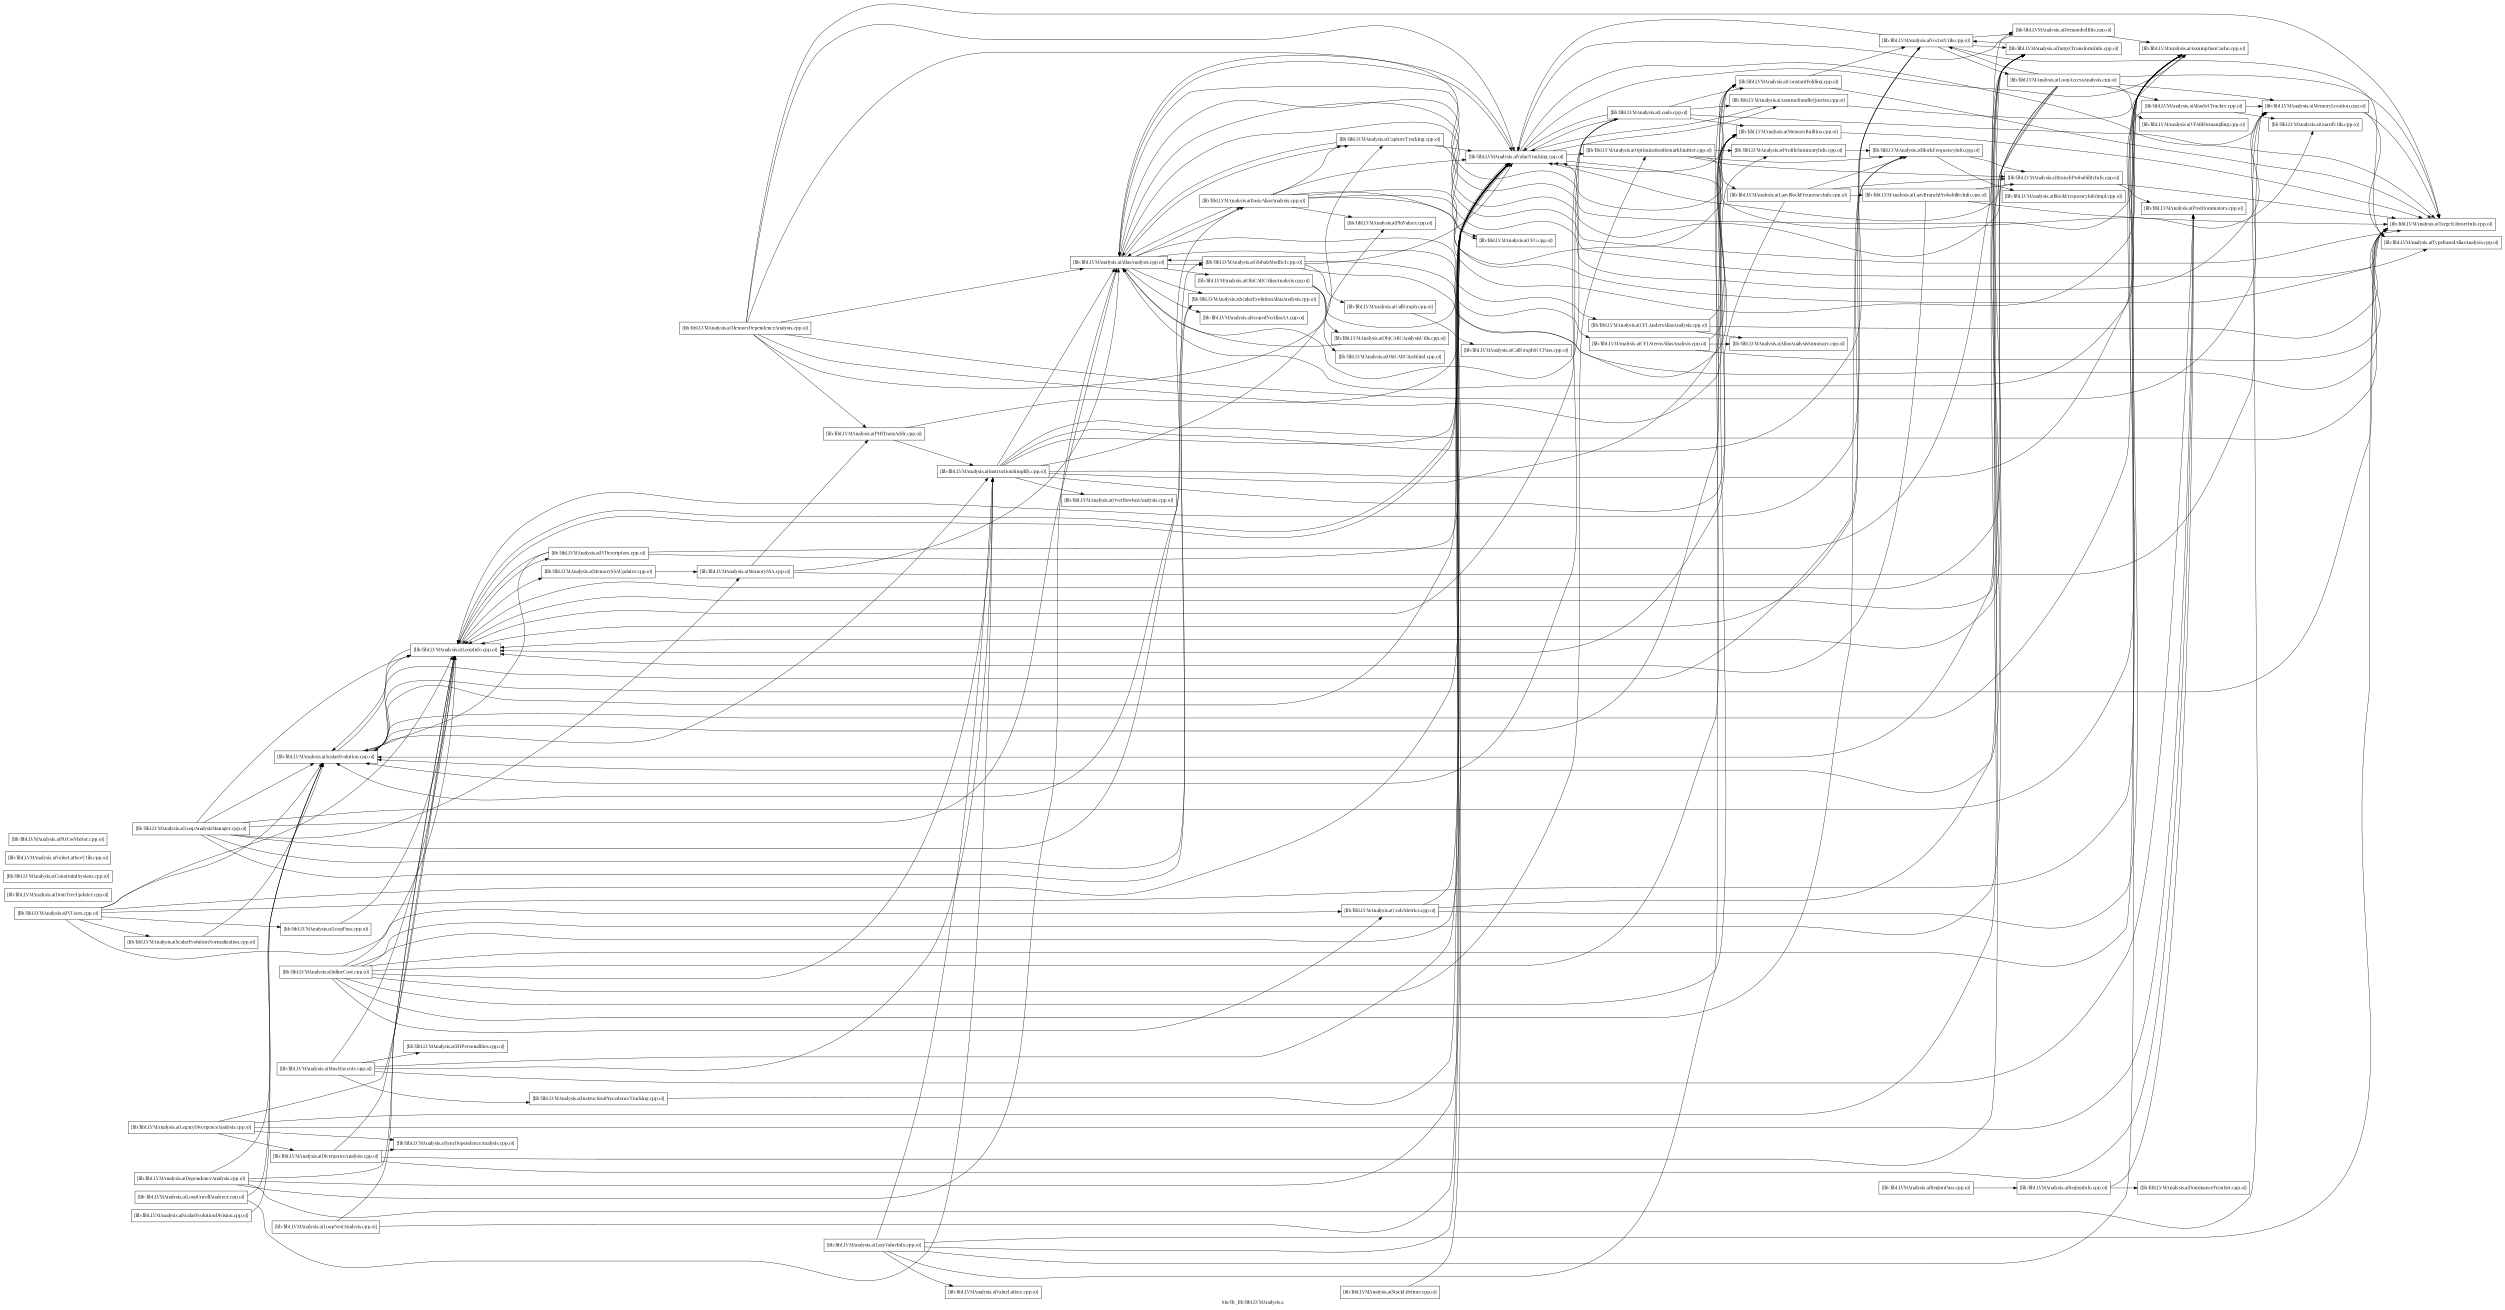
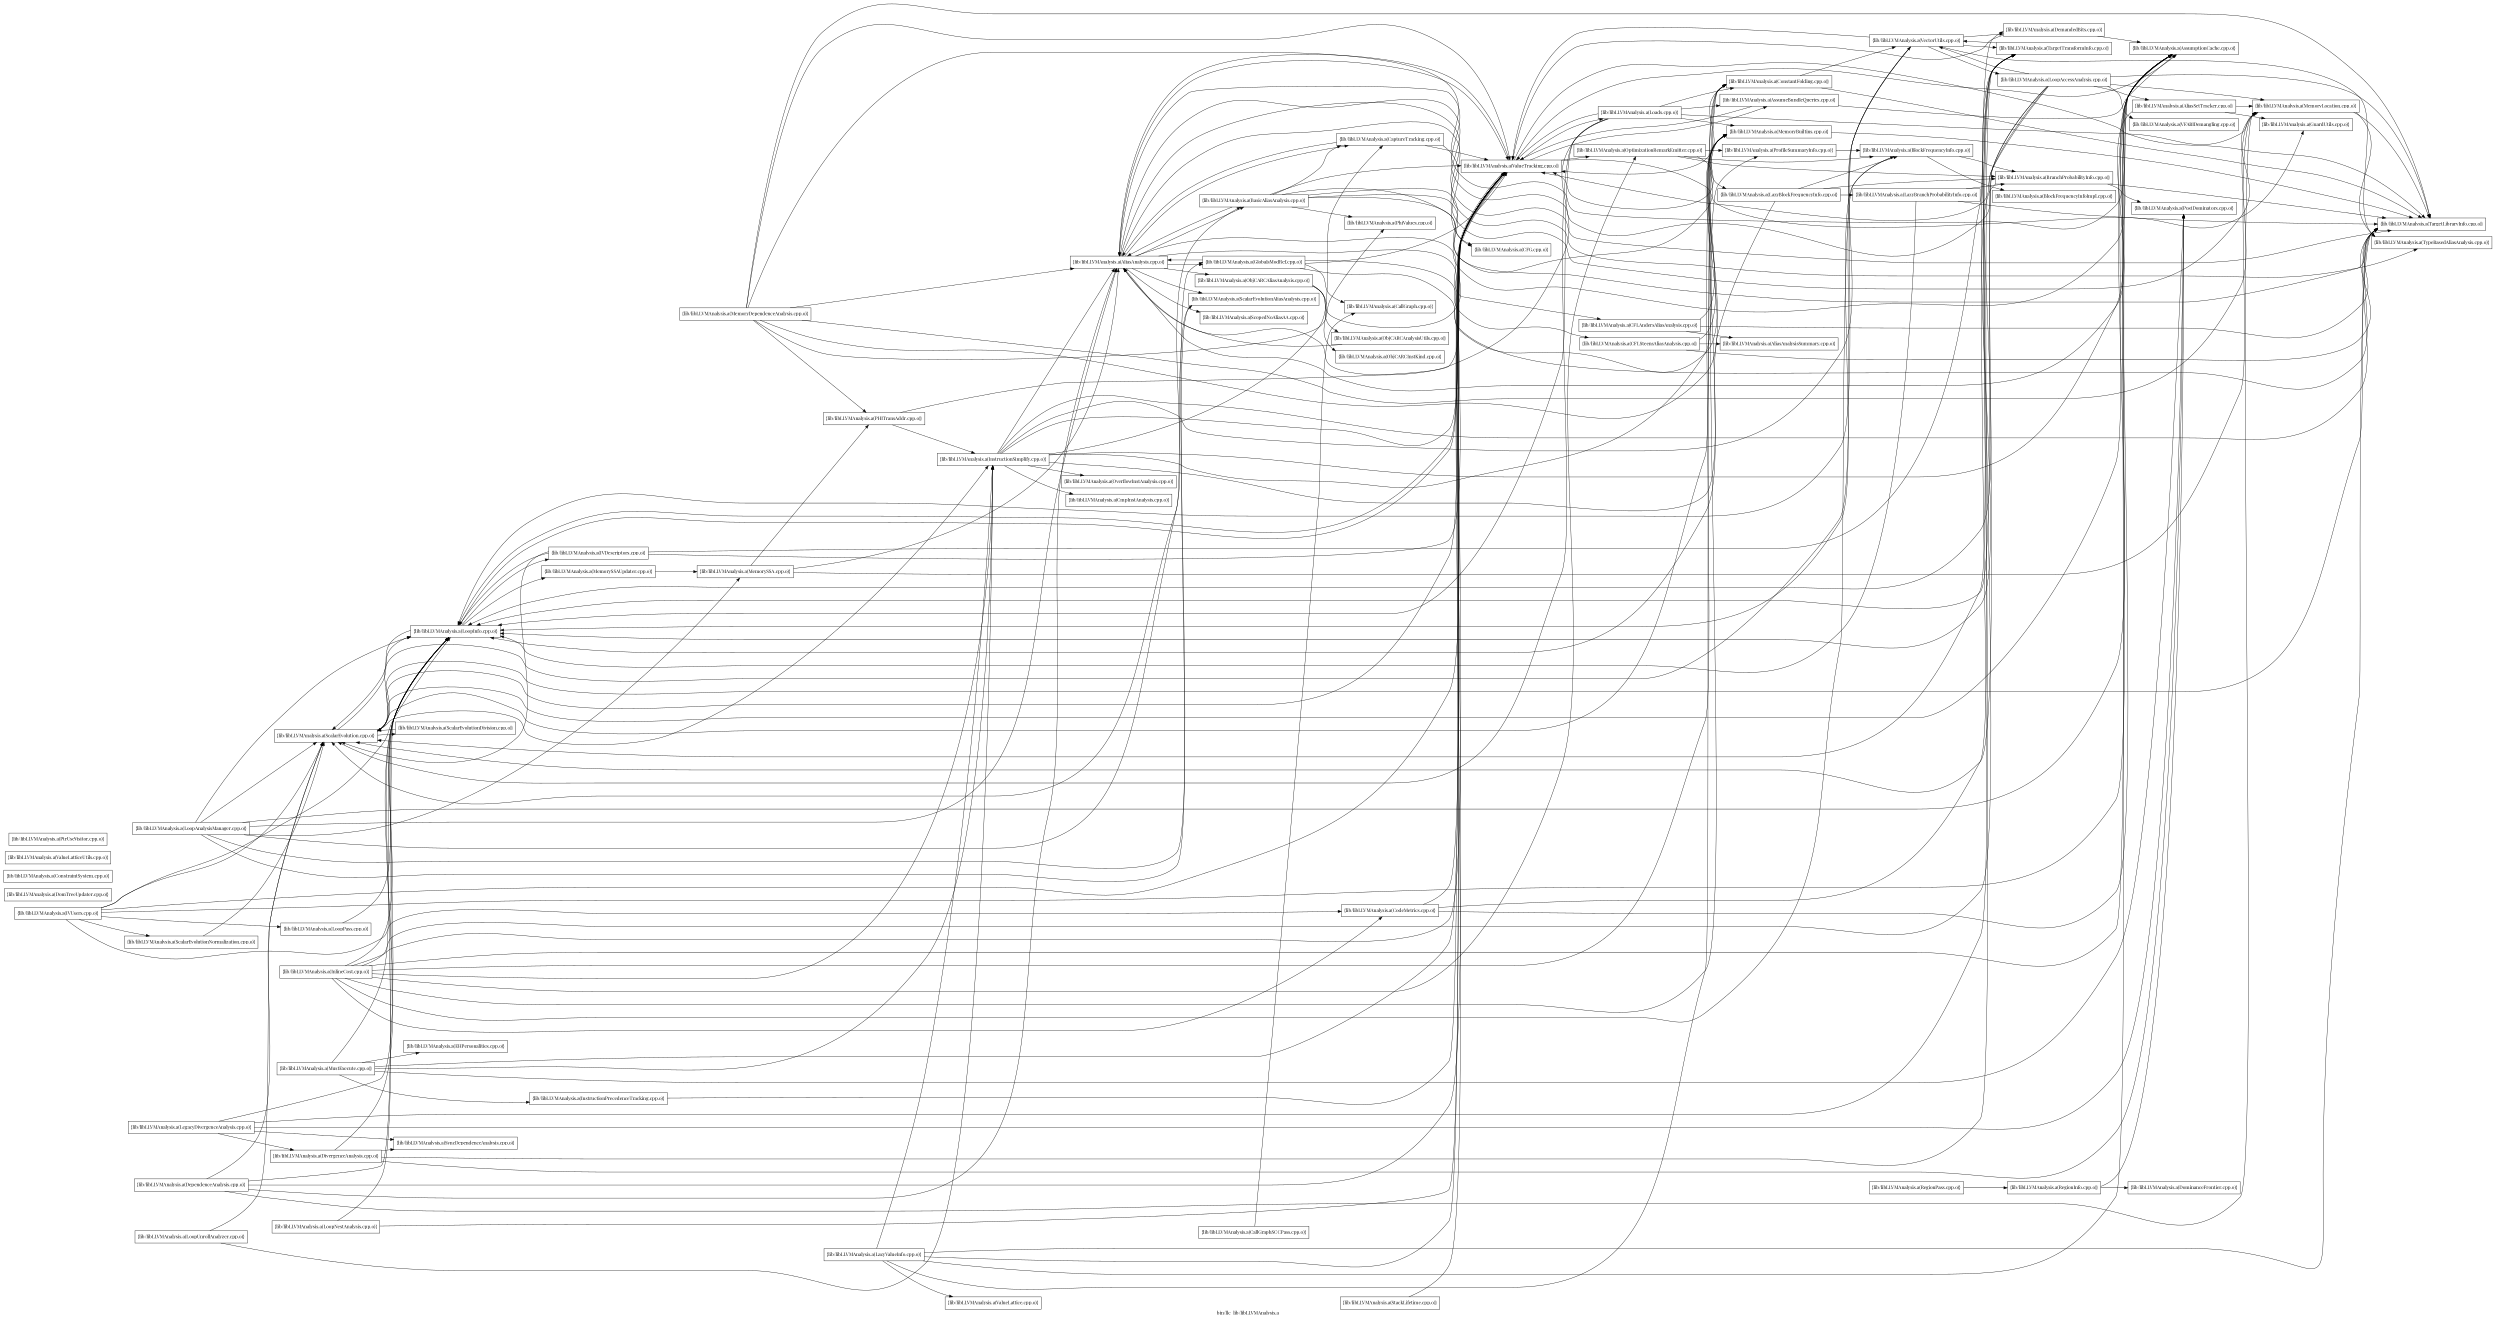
edge "{lib/libLLVMAnalysis.a(CallGraph.cpp.o)}" -> "{lib/libLLVMAnalysis.a(CallGraphSCCPass.cpp.o)}": reversed
node "{lib/libLLVMAnalysis.a(CmpInstAnalysis.cpp.o)}": added
edge "{lib/libLLVMAnalysis.a(ScalarEvolution.cpp.o)}" -> "{lib/libLLVMAnalysis.a(ScalarEvolutionDivision.cpp.o)}": added
